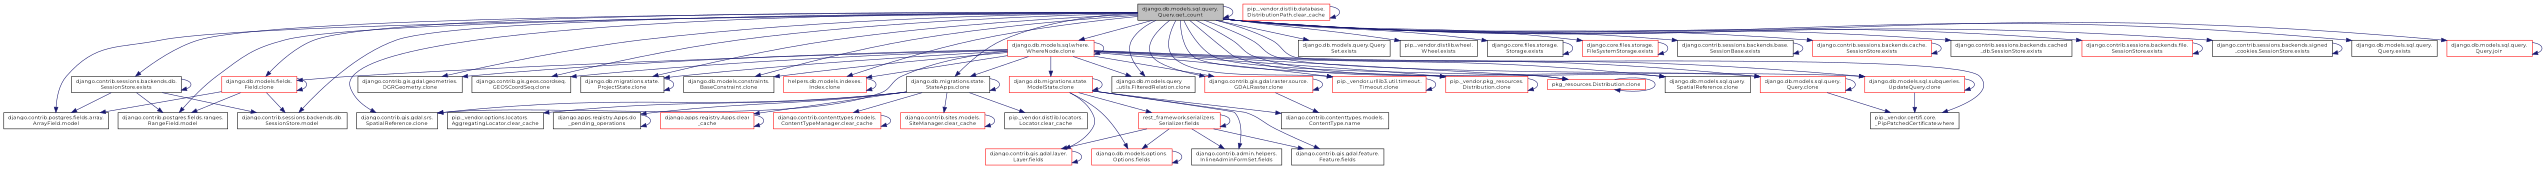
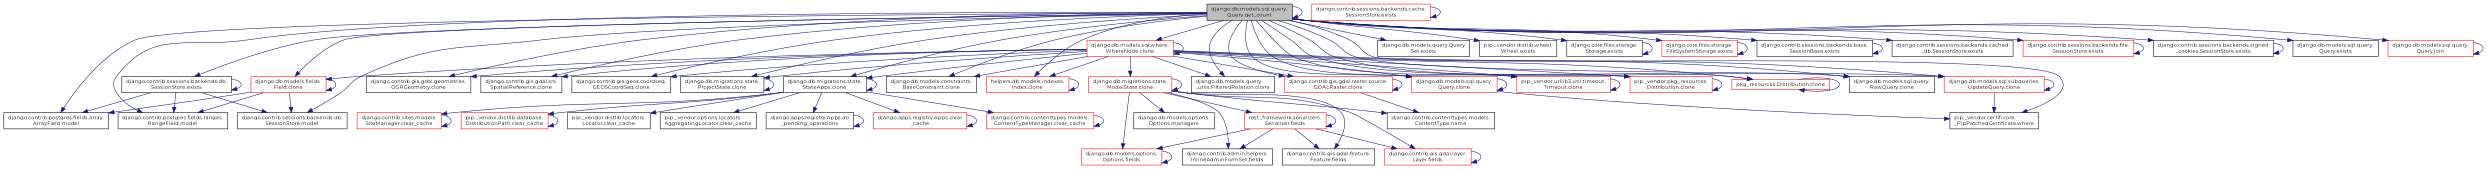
edge "django.db.models.sql.query. Query.get_count" -> "django.contrib.sessions.backends.cache. SessionStore.exists": removed
node "django.db.models.sql.query. SpatialReference.clone": label "django.db.models.sql.query. SpatialReference.clone" -> "django.db.models.sql.query. RawQuery.clone"
edge "django.db.migrations.state. StateApps.clone" -> "django.contrib.gis.gdal.srs. SpatialReference.clone": now "django.db.migrations.state. StateApps.clone" -> "pip._vendor.distlib.database. DistributionPath.clear_cache"
node "django.db.models.options. Options.managers": added
